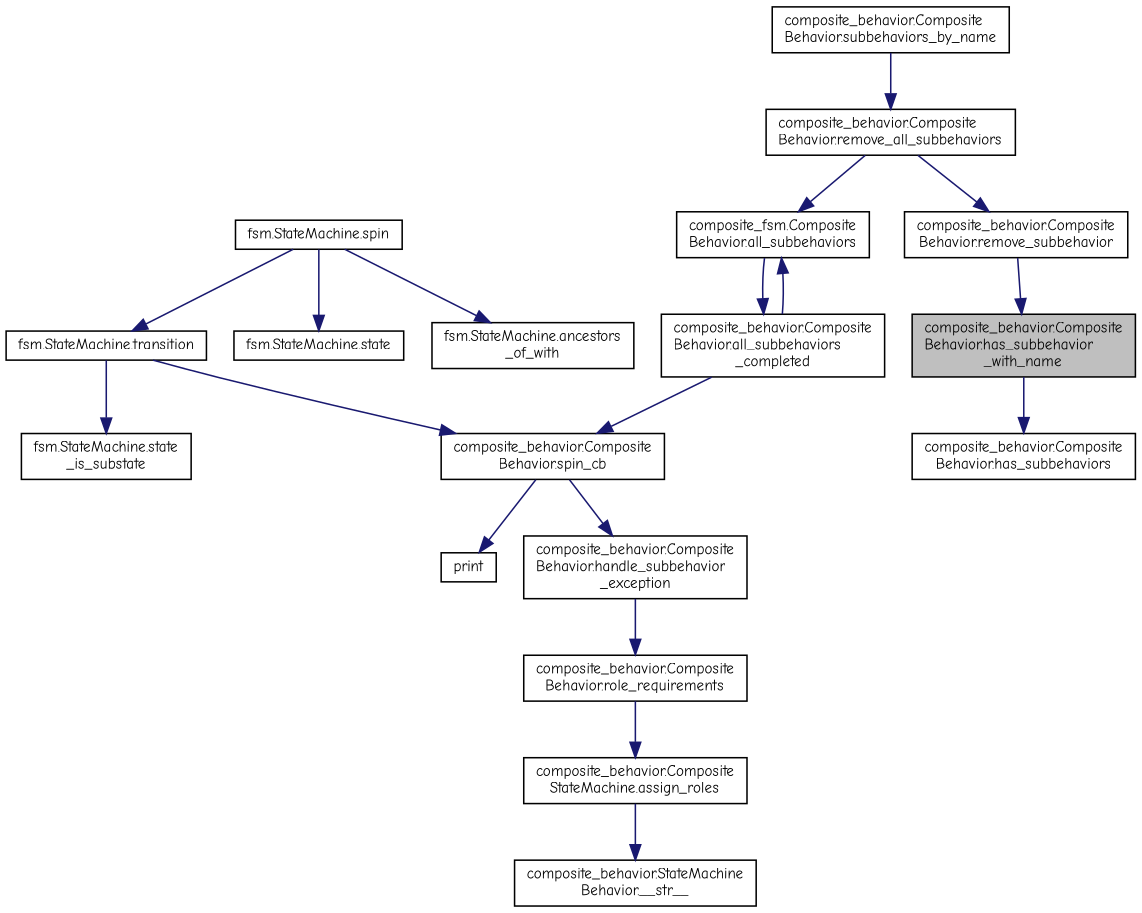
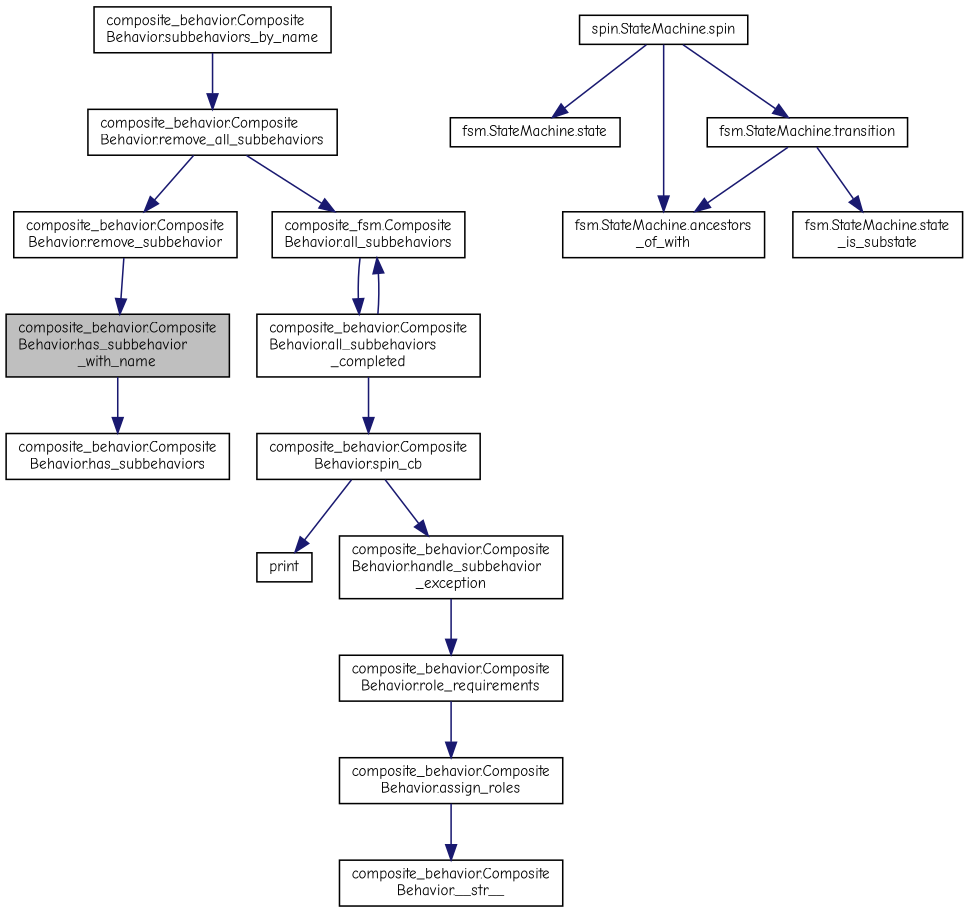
node "fsm.StateMachine.spin": label "fsm.StateMachine.spin" -> "spin.StateMachine.spin"
edge "fsm.StateMachine.transition" -> "composite_behavior.Composite Behavior.spin_cb": now "fsm.StateMachine.transition" -> "fsm.StateMachine.ancestors _of_with"
node "composite_behavior.Composite StateMachine.assign_roles": label "composite_behavior.Composite StateMachine.assign_roles" -> "composite_behavior.Composite Behavior.assign_roles"
node "composite_behavior.StateMachine Behavior.__str__": label "composite_behavior.StateMachine Behavior.__str__" -> "composite_behavior.Composite Behavior.__str__"
